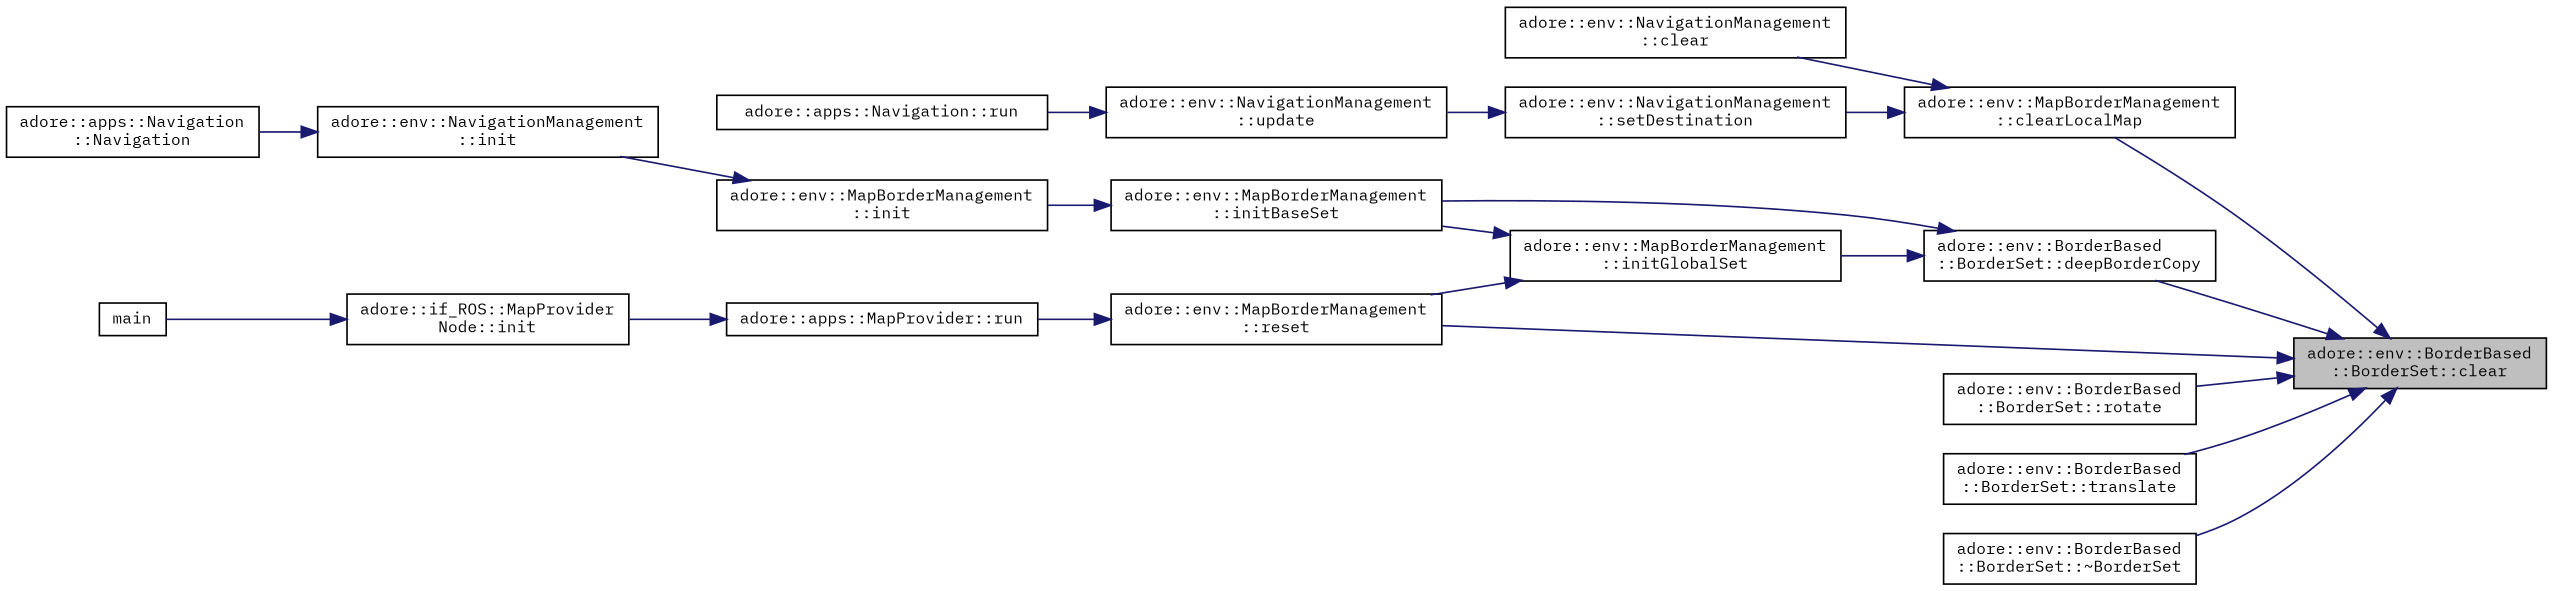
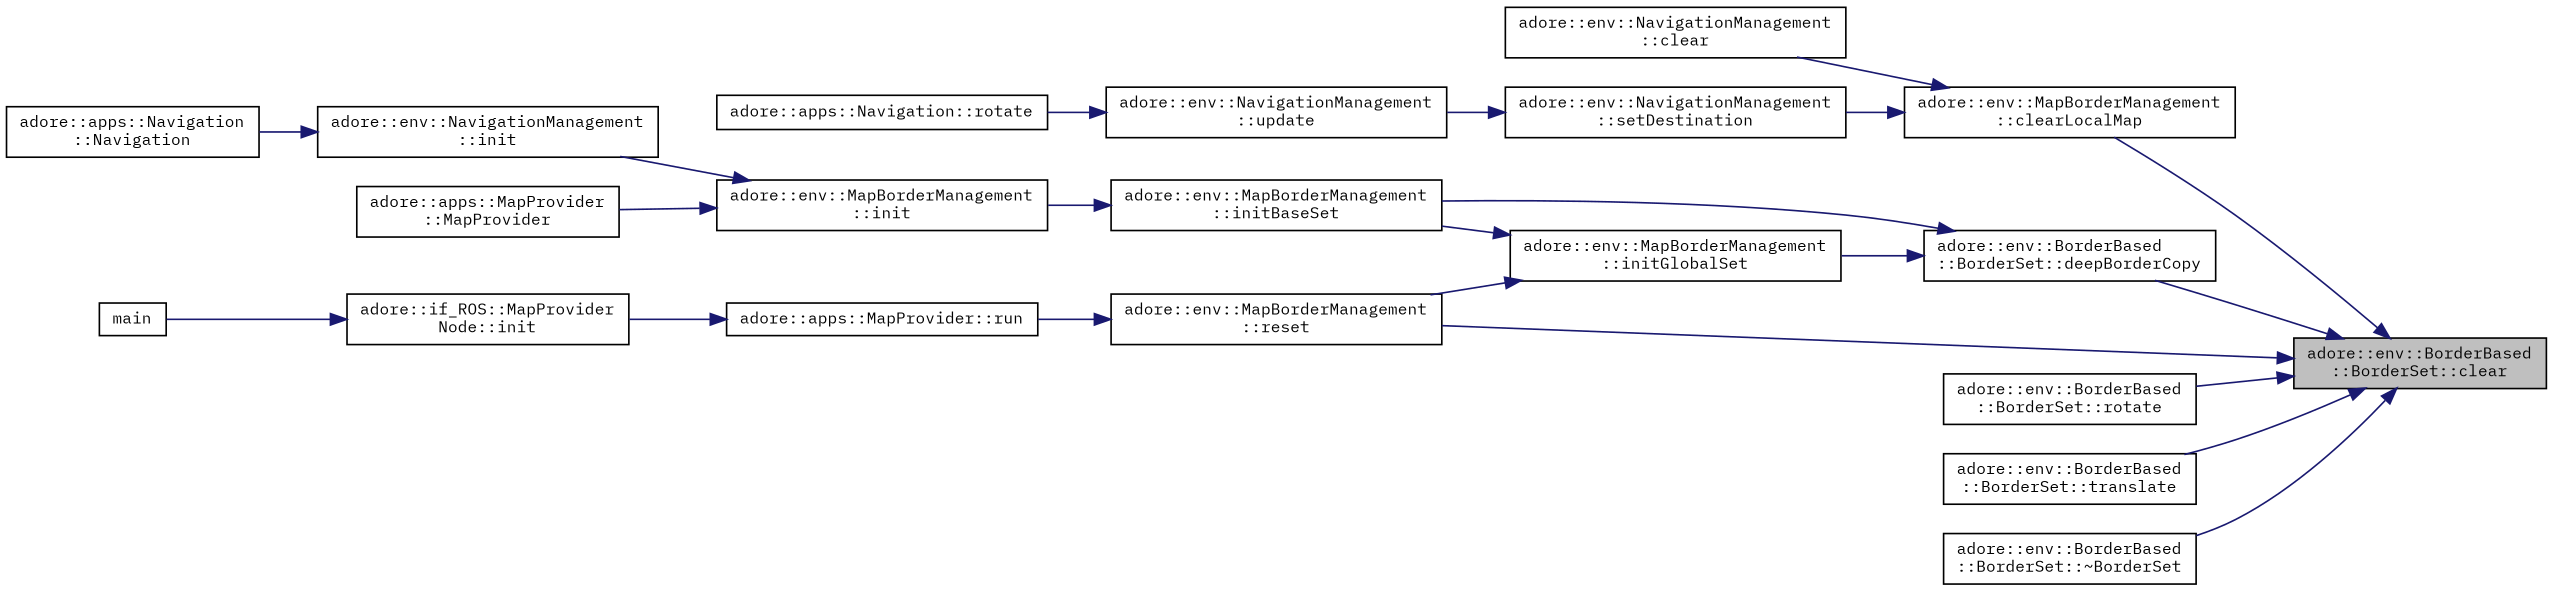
node "adore::apps::Navigation::run": label "adore::apps::Navigation::run" -> "adore::apps::Navigation::rotate"
node "adore::apps::MapProvider ::MapProvider": added
